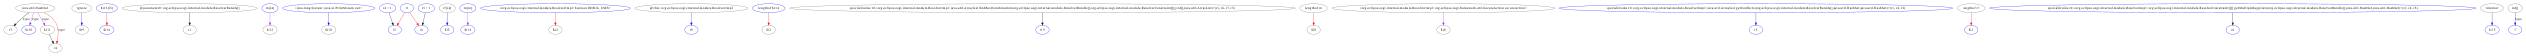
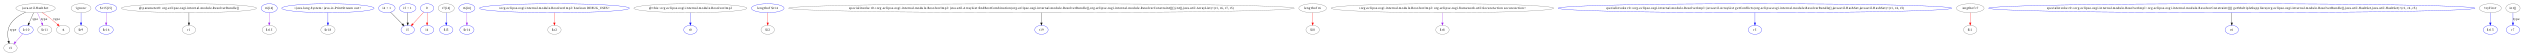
node "'internal'": label "'internal'" -> "'tryFirst'"
edge "java.util.HashSet" -> "$r10": color purple -> black
edge "$r15[i5]" -> "$r16": color red -> purple
edge "i5 + 1" -> "i4": now "i5 + 1" -> "i5"
node "$i1": color blue -> gray40
edge "$r10" -> "r3": added
edge "$r11" -> "r4": removed
